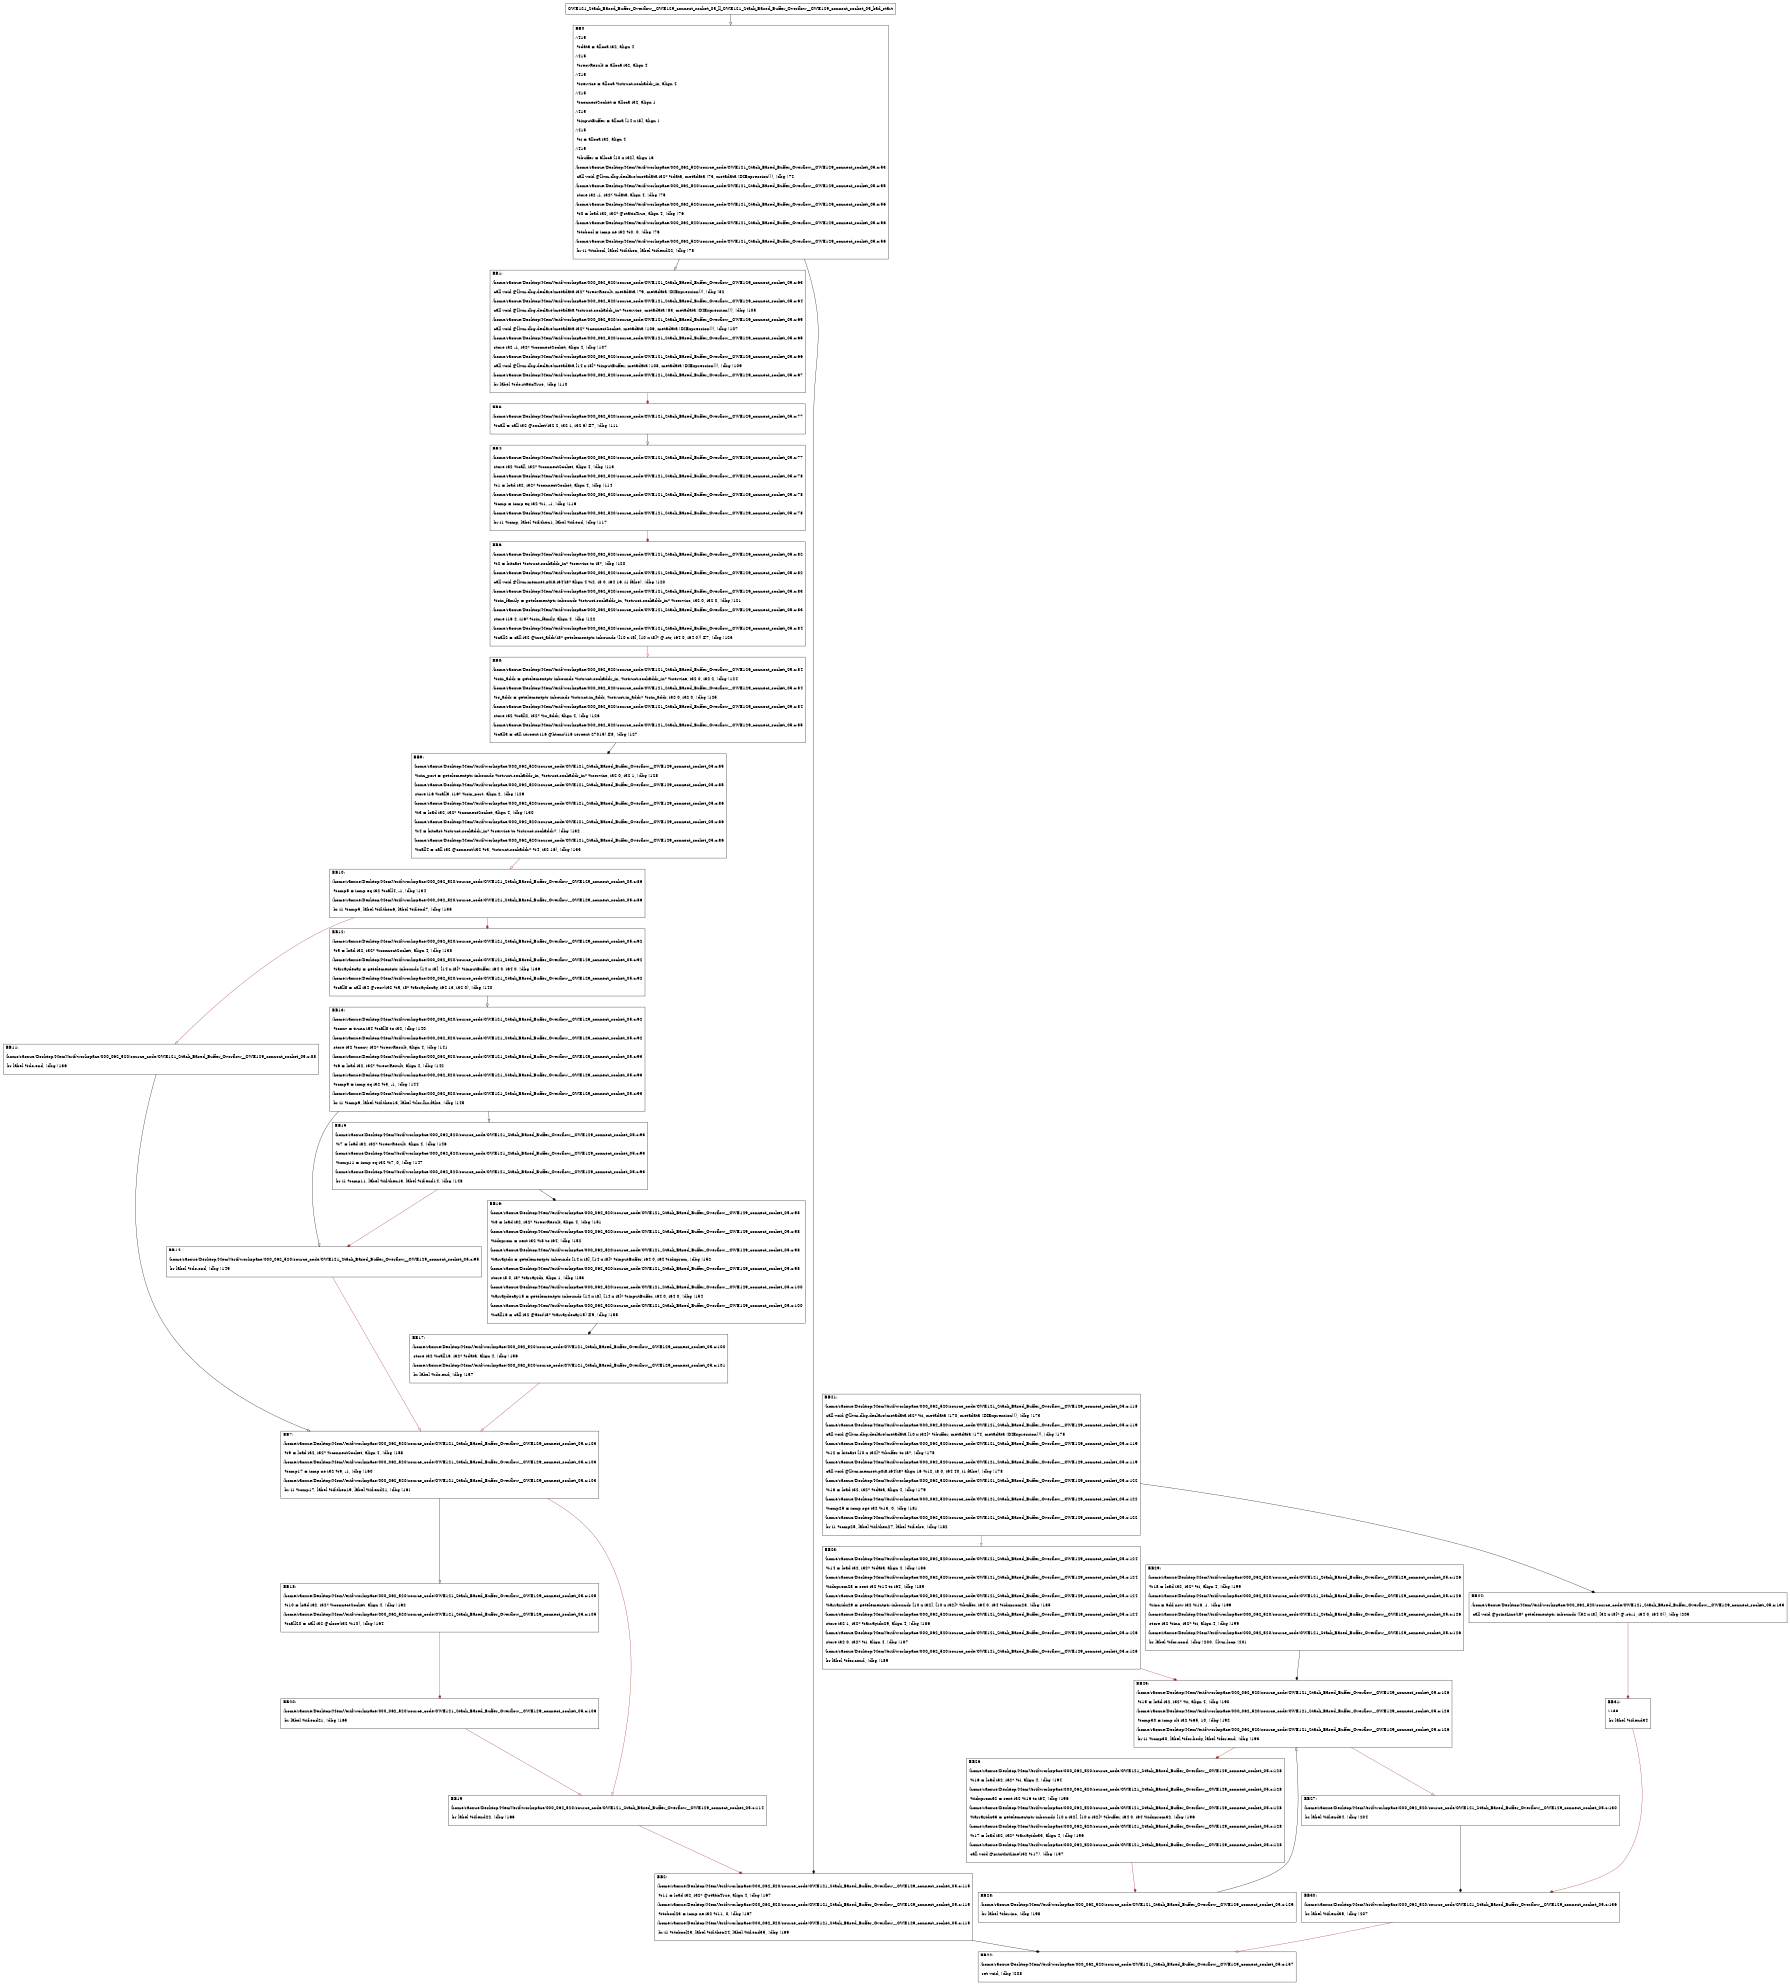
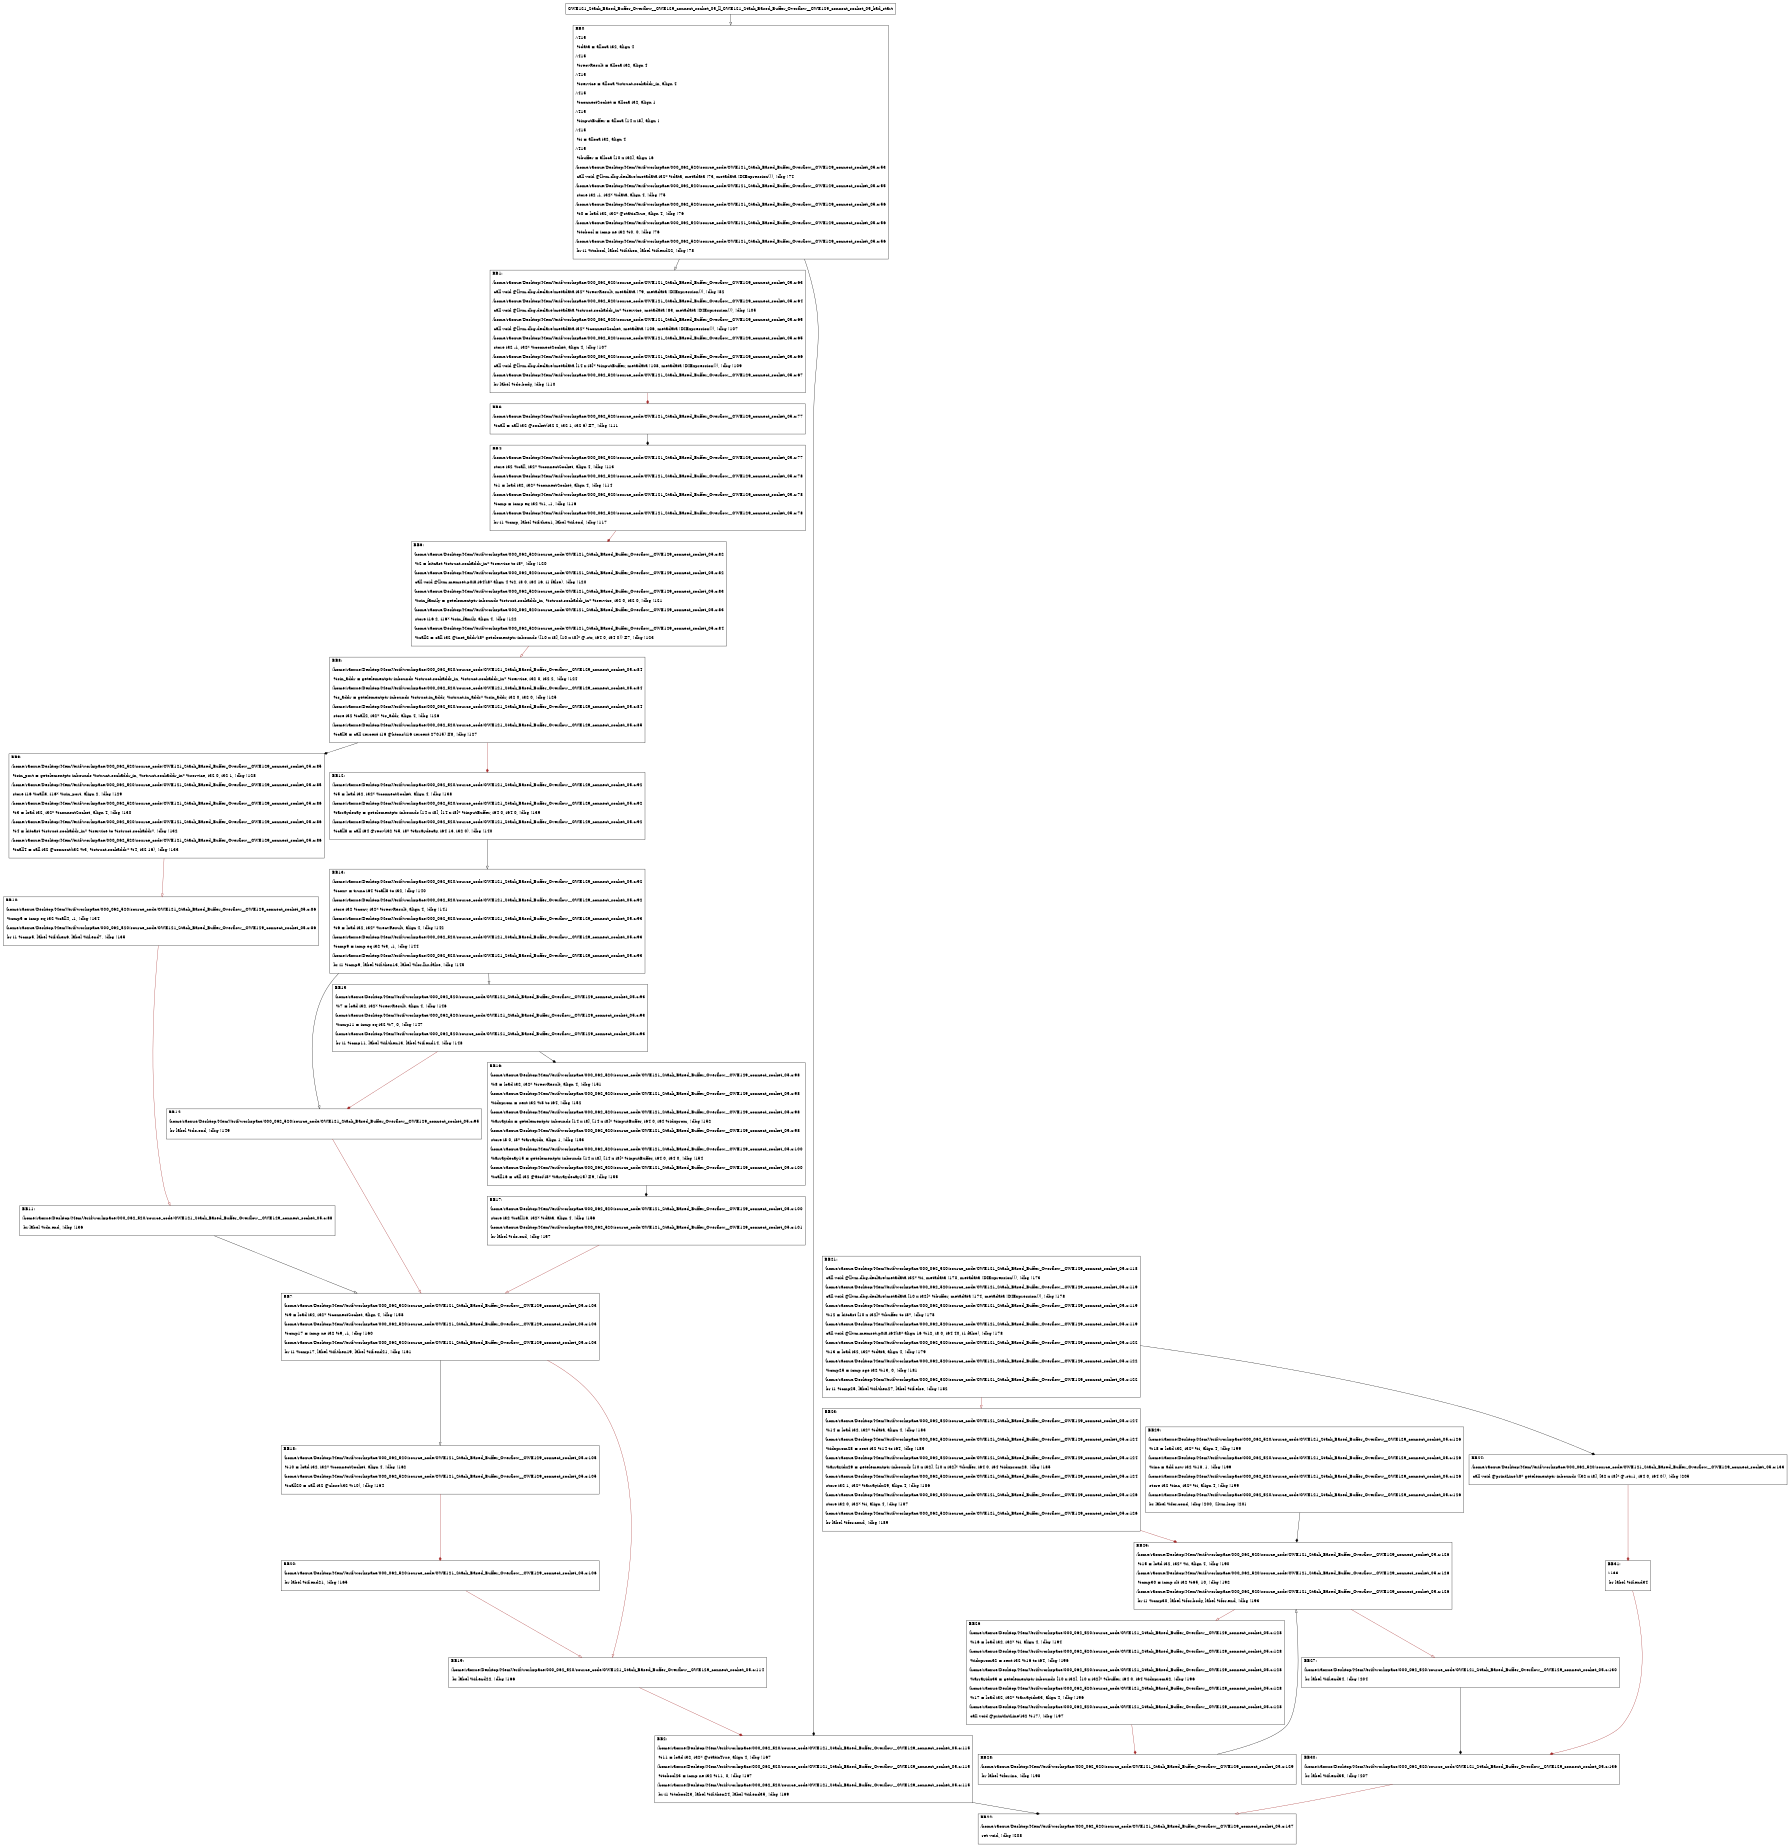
node "BB1:": text "br label %do.staticTrue, !dbg !110" -> "br label %do.body, !dbg !110"
edge "BB3:" -> "BB4:": arrowhead onormal -> diamond
edge "BB10:" -> "BB12:": now "BB8:" -> "BB12:"
edge "BB25:" -> "BB26:": arrowhead diamond -> onormal
